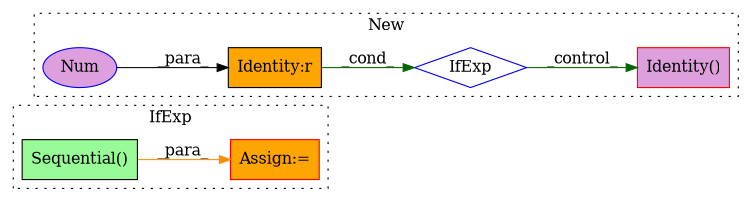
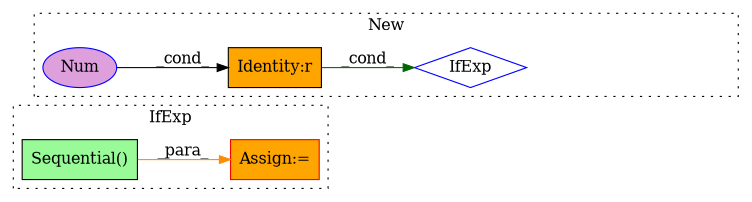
edge "Num" -> "Identity:r": label "_para_" -> "_cond_"
node "Identity()": removed
